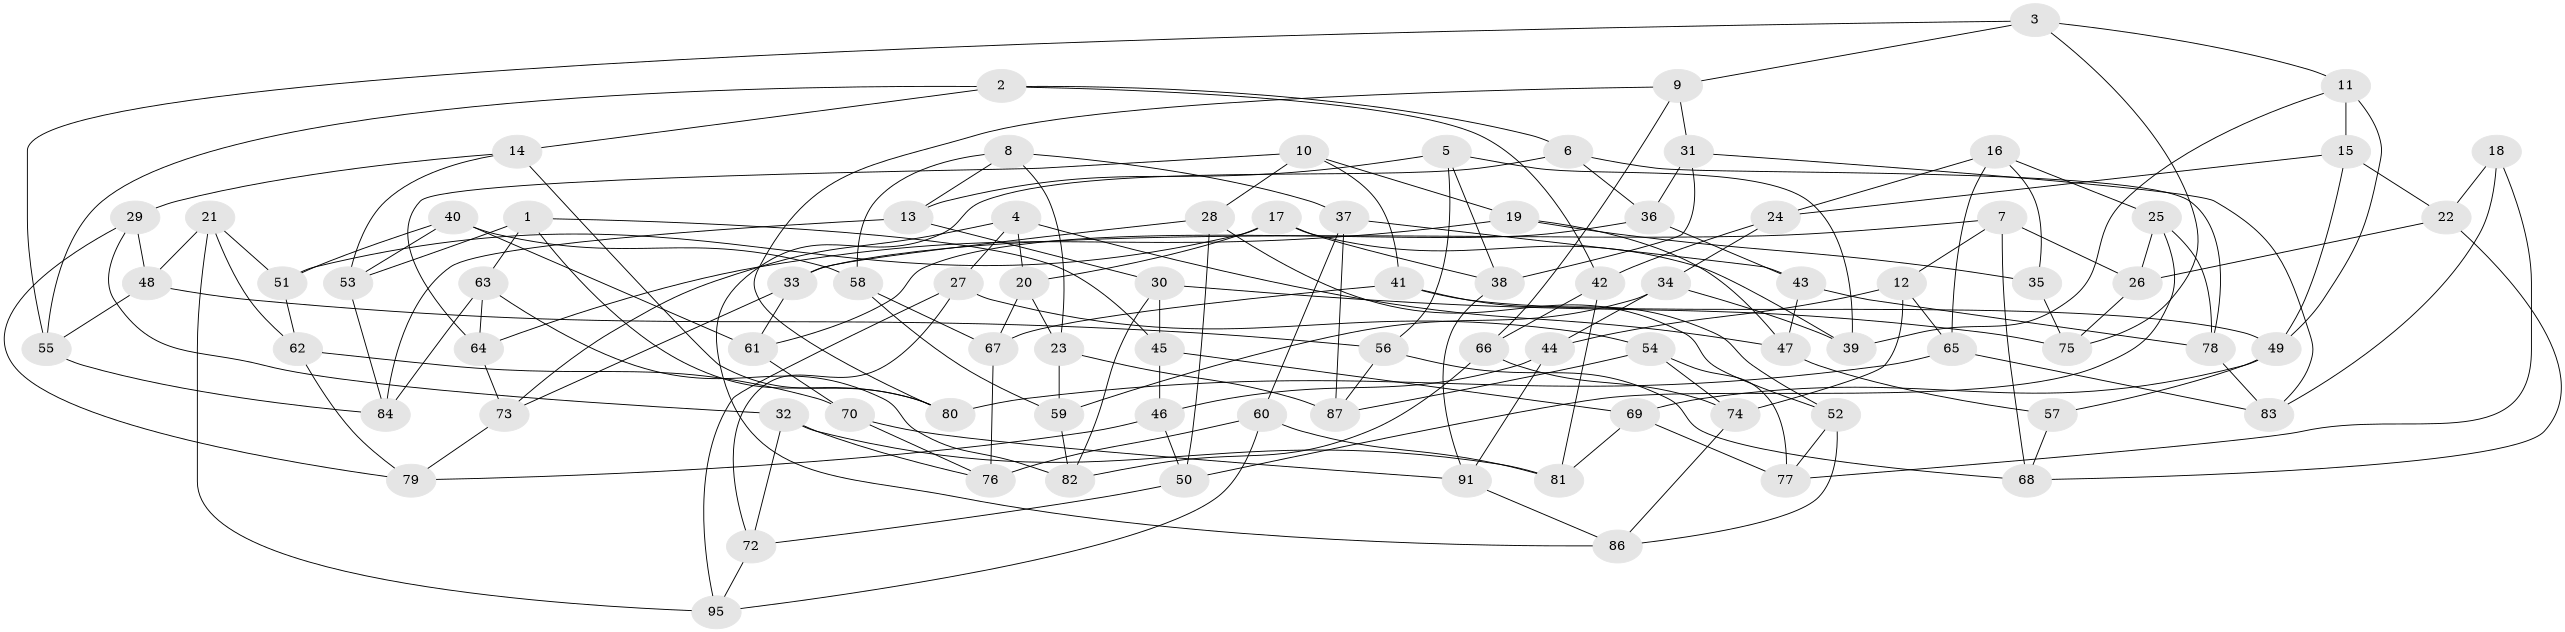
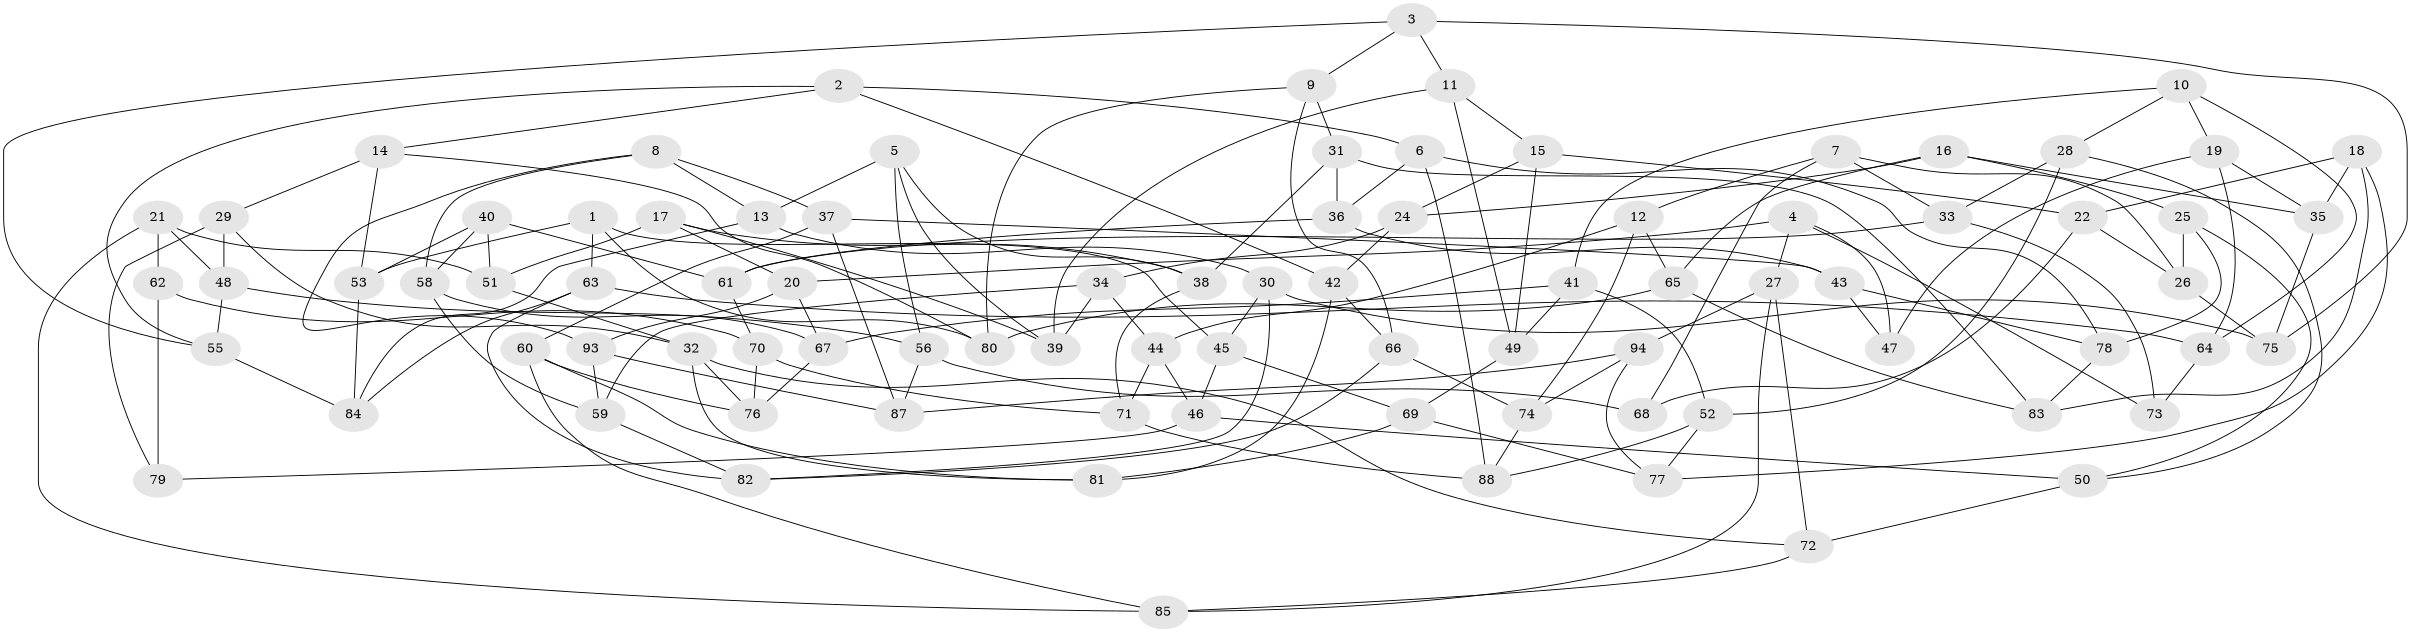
edge "18" -- "35": added
edge "51" -- "62": now "51" -- "32"
node "23": label "23" -> "93"
node "54": label "54" -> "94"
node "57": removed
edge "73" -- "79": removed
node "91": label "91" -> "71"
node "86": label "86" -> "88"
node "95": label "95" -> "85"
